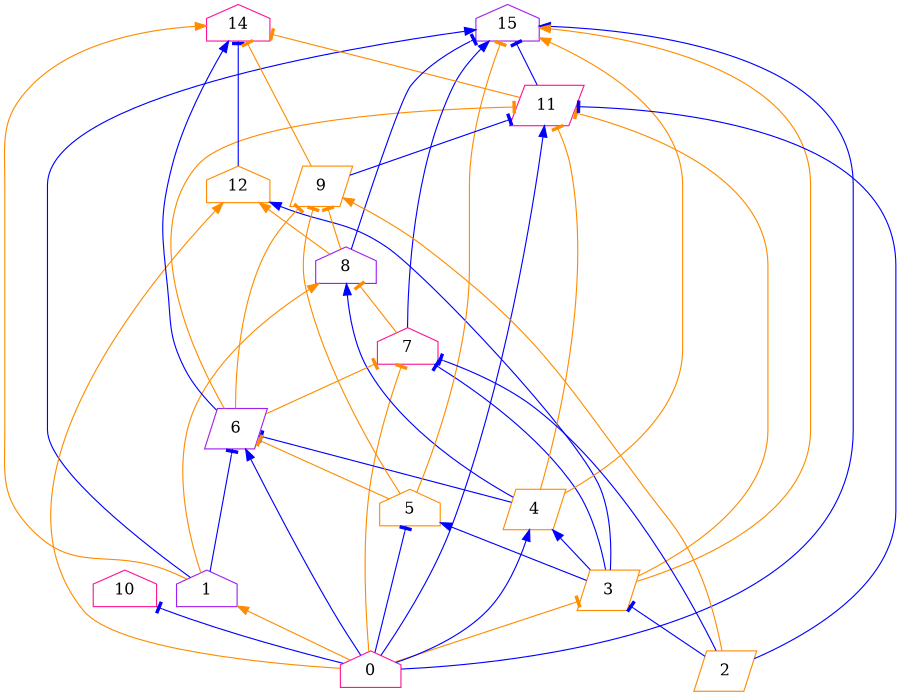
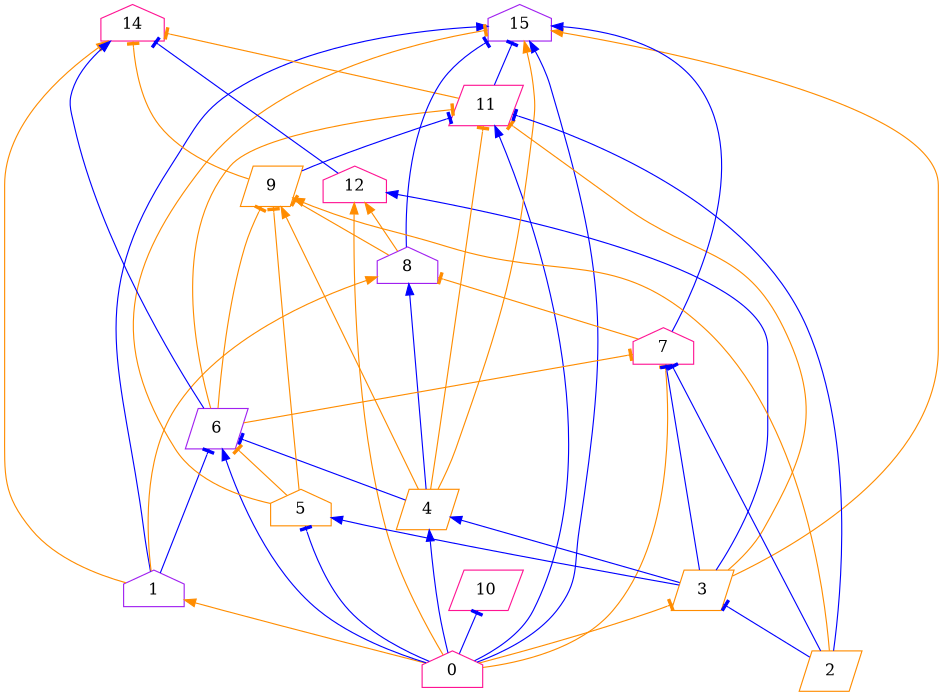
node "12": color darkorange -> deeppink
edge "4" -> "9": added
node "10": shape house -> parallelogram
